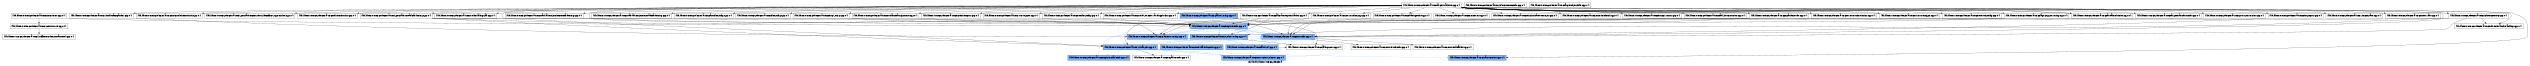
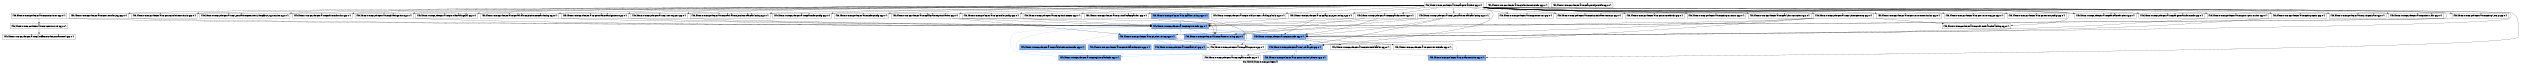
node "{lib/libLLVMX86CodeGen.a(X86MachineFunctionInfo.cpp.o)}": added
